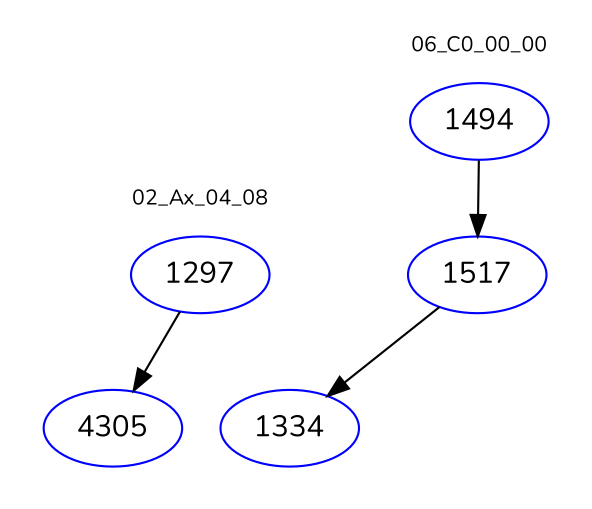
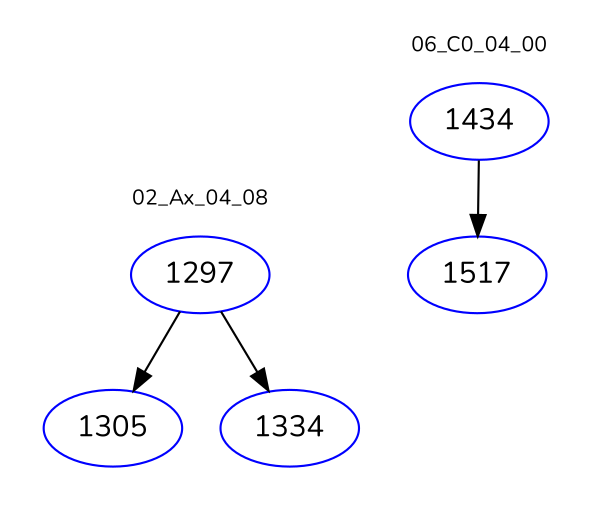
cluster "06_C0_00_00": label "06_C0_00_00" -> "06_C0_04_00"
node "1494": label "1494" -> "1434"
edge "1517" -> "1334": now "1297" -> "1334"
node "4305": label "4305" -> "1305"
